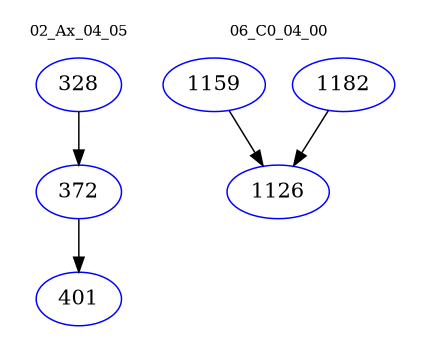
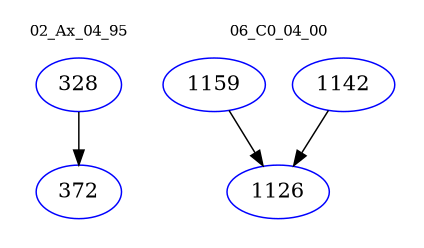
cluster "02_Ax_04_05": label "02_Ax_04_05" -> "02_Ax_04_95"
node "1182": label "1182" -> "1142"
node "401": removed
